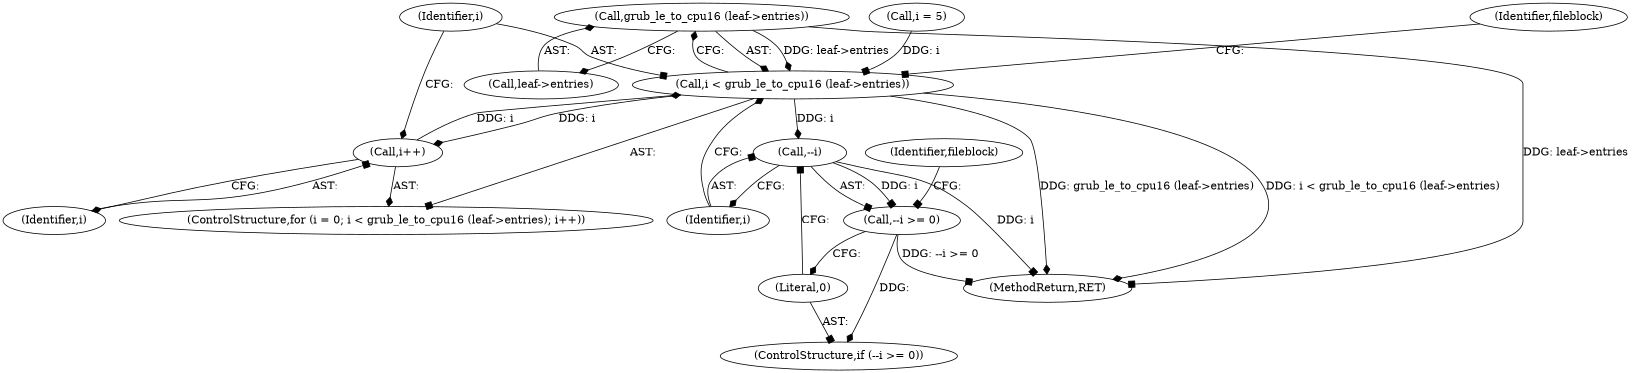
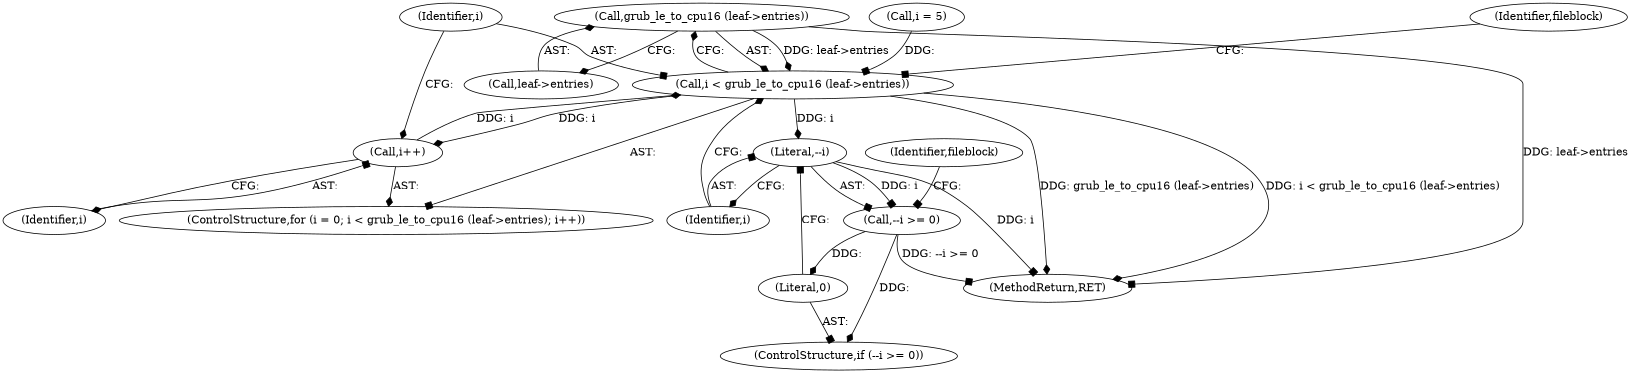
edge "(Call,i = 5)" -> "(Call,i < grub_le_to_cpu16 (leaf->entries))": label "DDG: i" -> "DDG: "
node "(Call,--i)": label "(Call,--i)" -> "(Literal,--i)"
edge "(Call,--i >= 0)" -> "(Literal,0)": label "CFG: " -> "DDG: "
